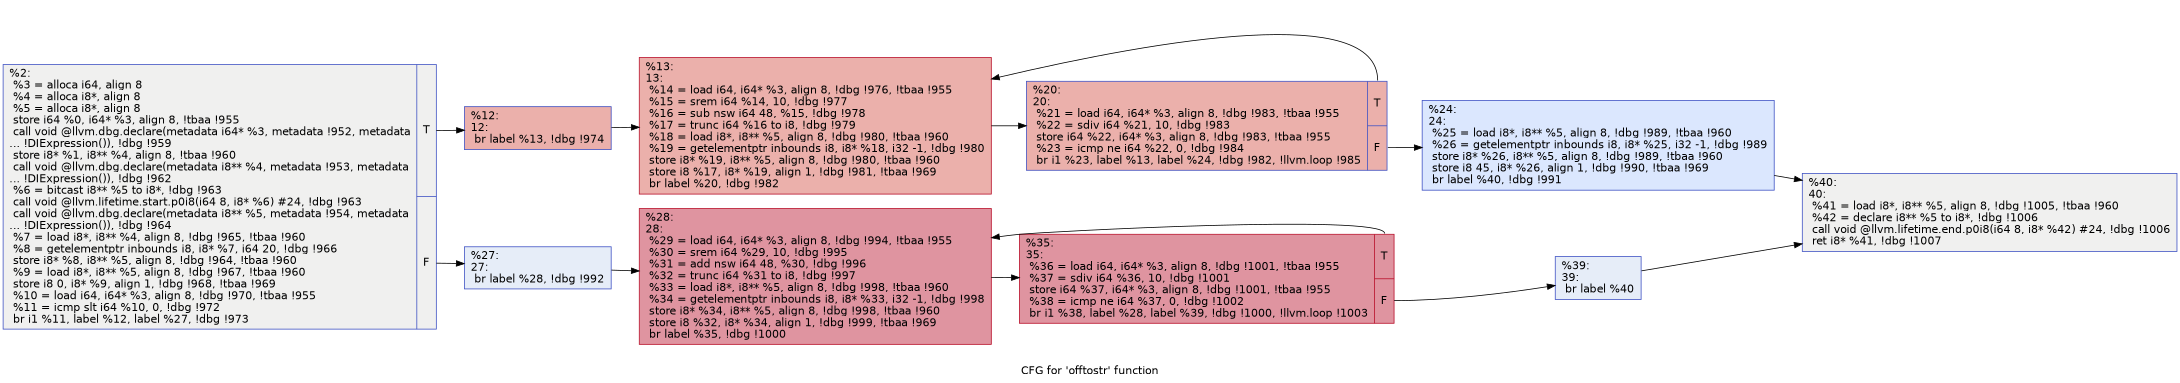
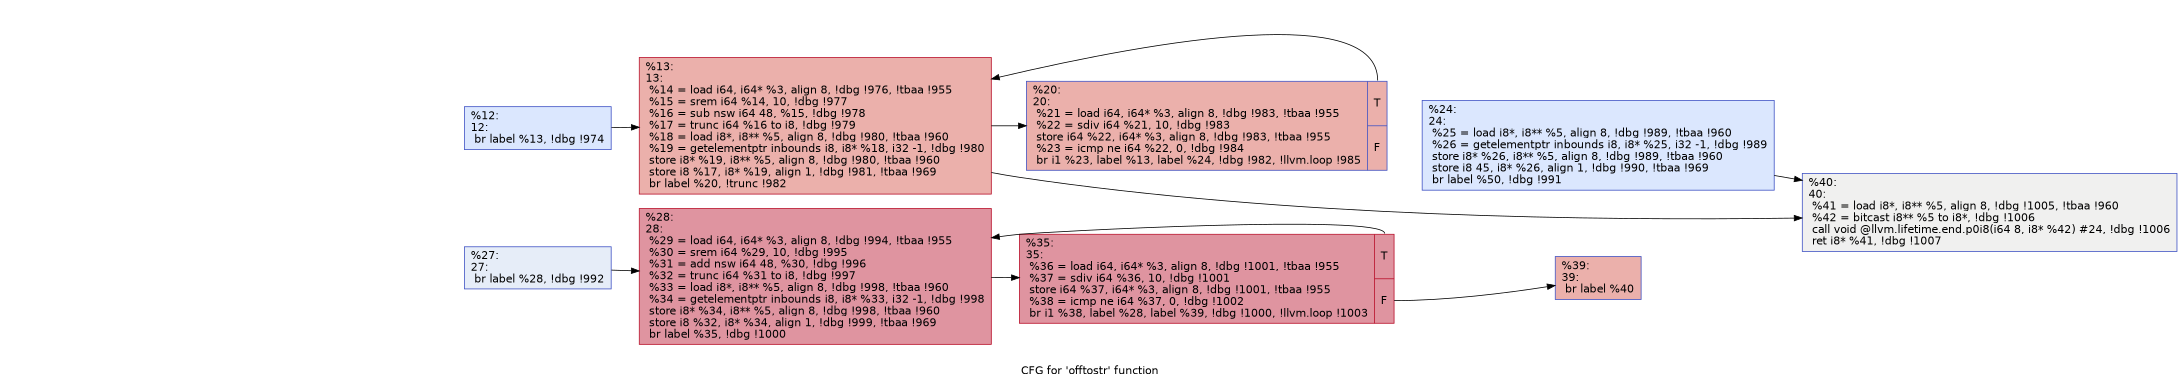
node "%12:": fillcolor #d24b4070 -> #aec9fc70
edge "%20:" -> "%24:": removed
node "%24:": text "br label %40, !dbg !991" -> "br label %50, !dbg !991"
node "%13:": text "br label %20, !dbg !982" -> "br label %20, !trunc !982"
node "%2:": removed
node "%40:": text "%42 = declare i8** %5 to i8*, !dbg !1006" -> "%42 = bitcast i8** %5 to i8*, !dbg !1006"
edge "%39:" -> "%40:": now "%13:" -> "%40:"
node "%39:": fillcolor #c7d7f070 -> #d24b4070
